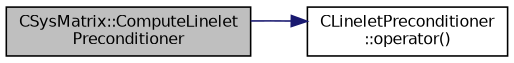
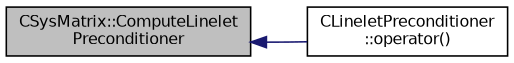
edge "CSysMatrix::ComputeLinelet Preconditioner" -> "CLineletPreconditioner ::operator()": reversed
